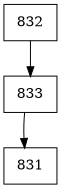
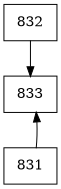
edge "833" -> "831": reversed
